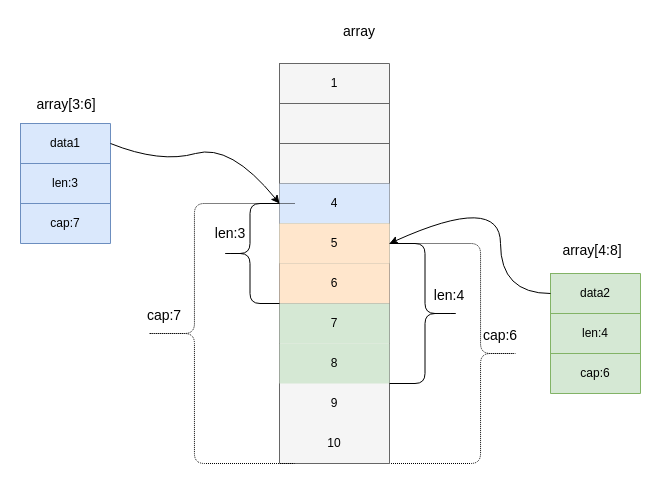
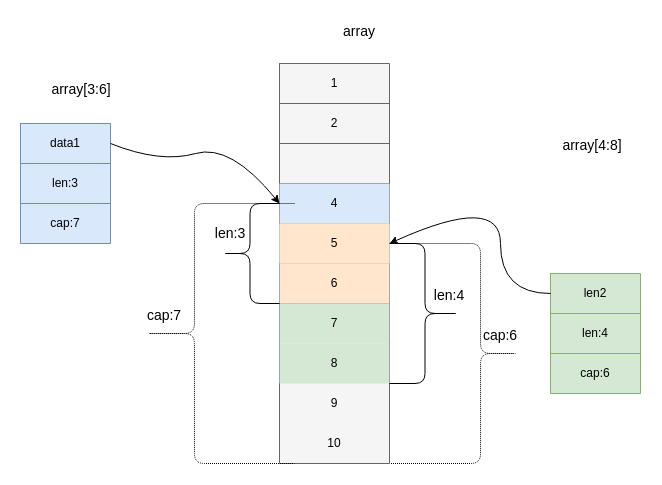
node "array[3:6]": moved (67, 104) -> (82, 89)
node "2": added
node "array[4:8]": moved (593, 250) -> (593, 145)
node "data2": label "data2" -> "len2"
